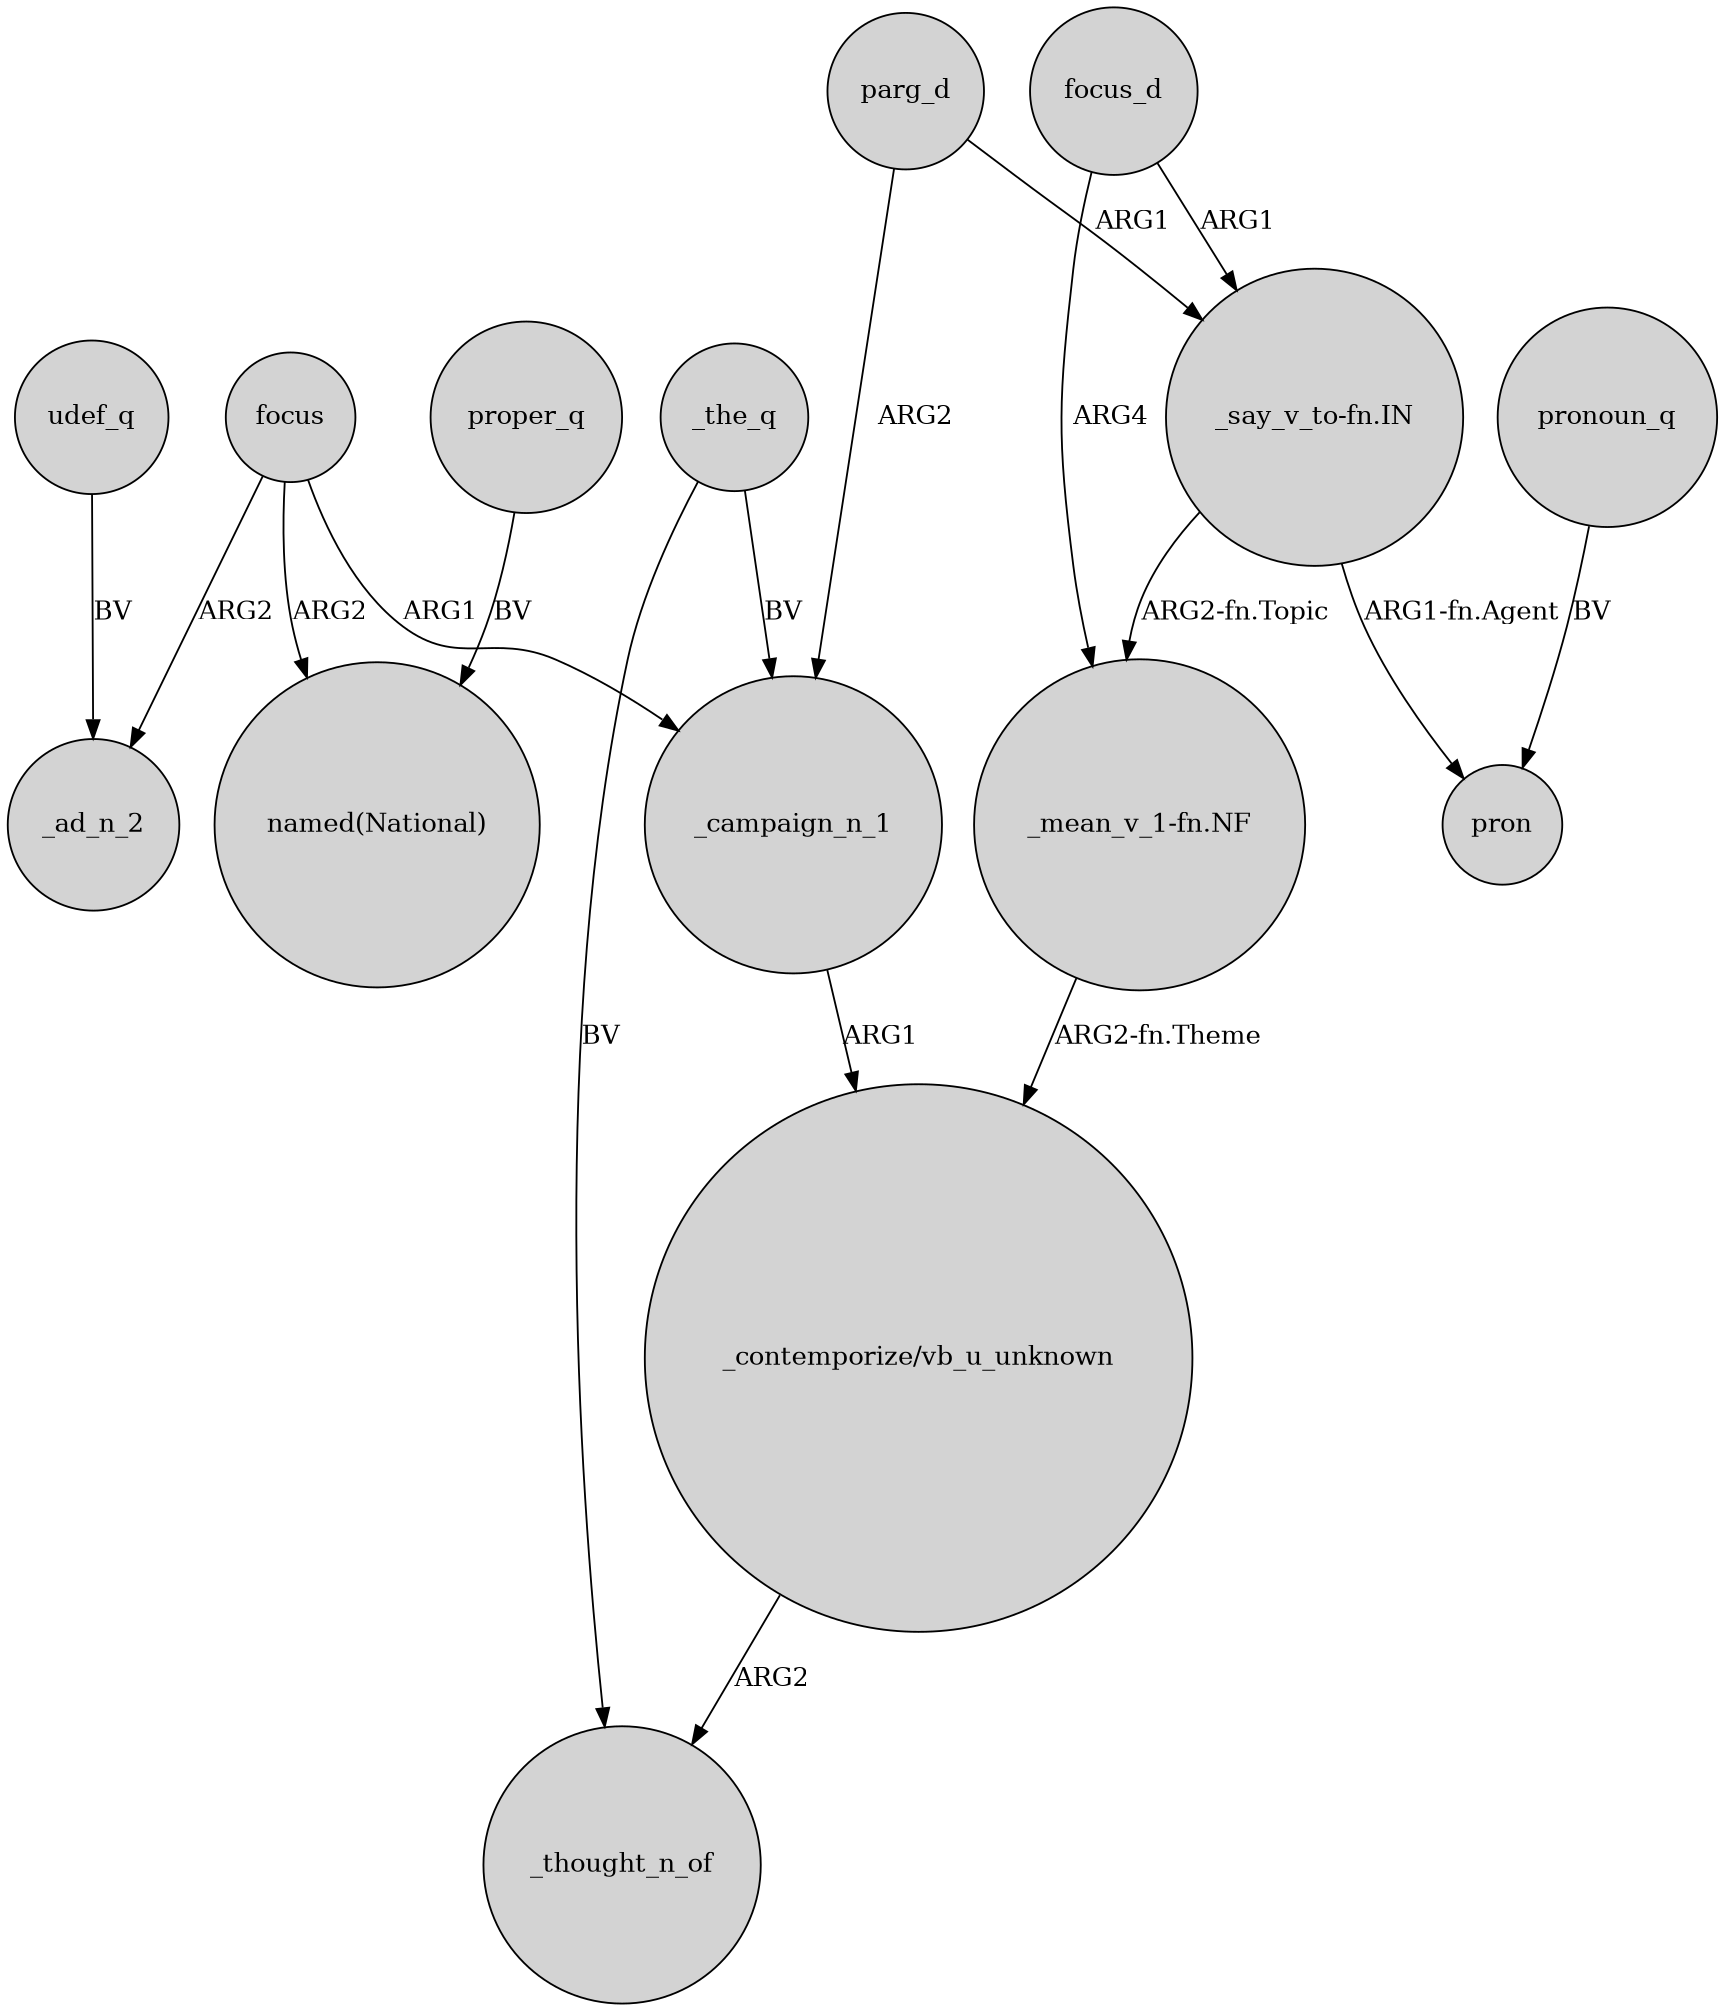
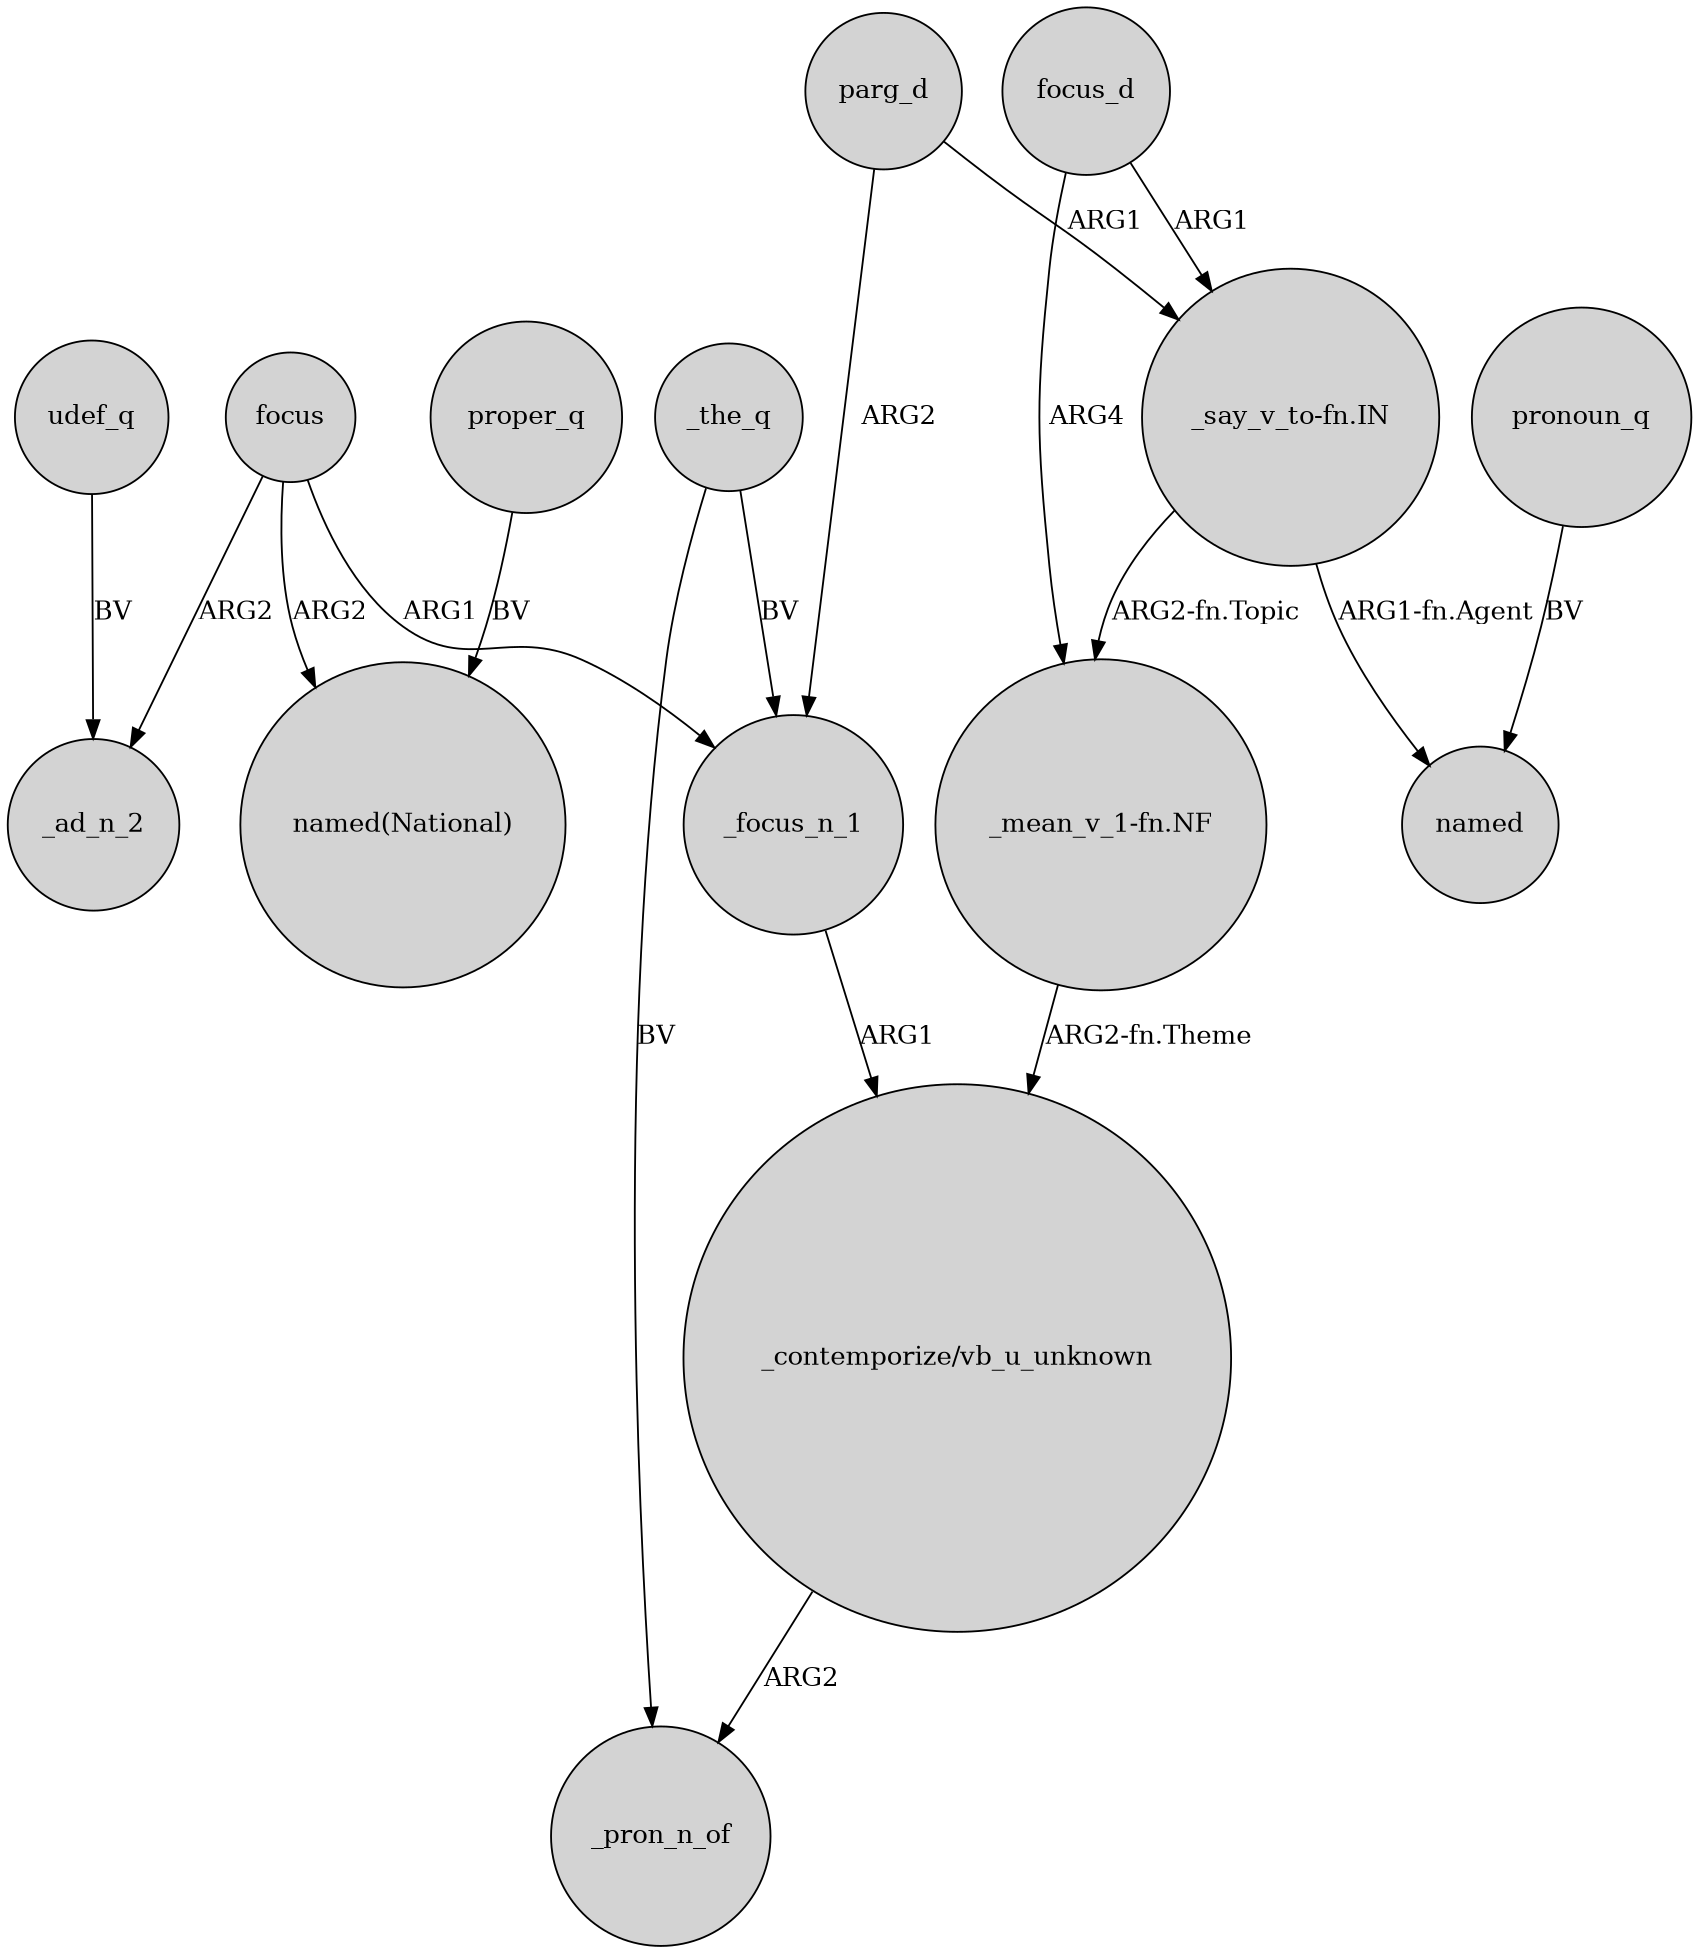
node "_campaign_n_1": label "_campaign_n_1" -> "_focus_n_1"
node "pron": label "pron" -> "named"
node "_thought_n_of": label "_thought_n_of" -> "_pron_n_of"
